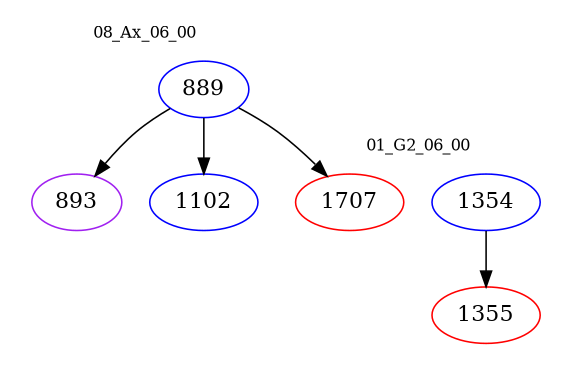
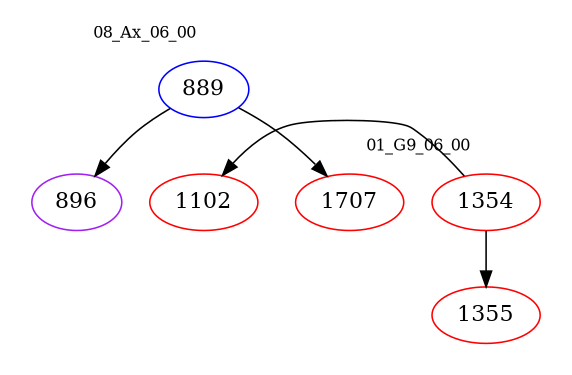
edge "889" -> "1102": now "1354" -> "1102"
cluster "01_G2_06_00": label "01_G2_06_00" -> "01_G9_06_00"
node "893": label "893" -> "896"
node "1102": color blue -> red
node "1354": color blue -> red
